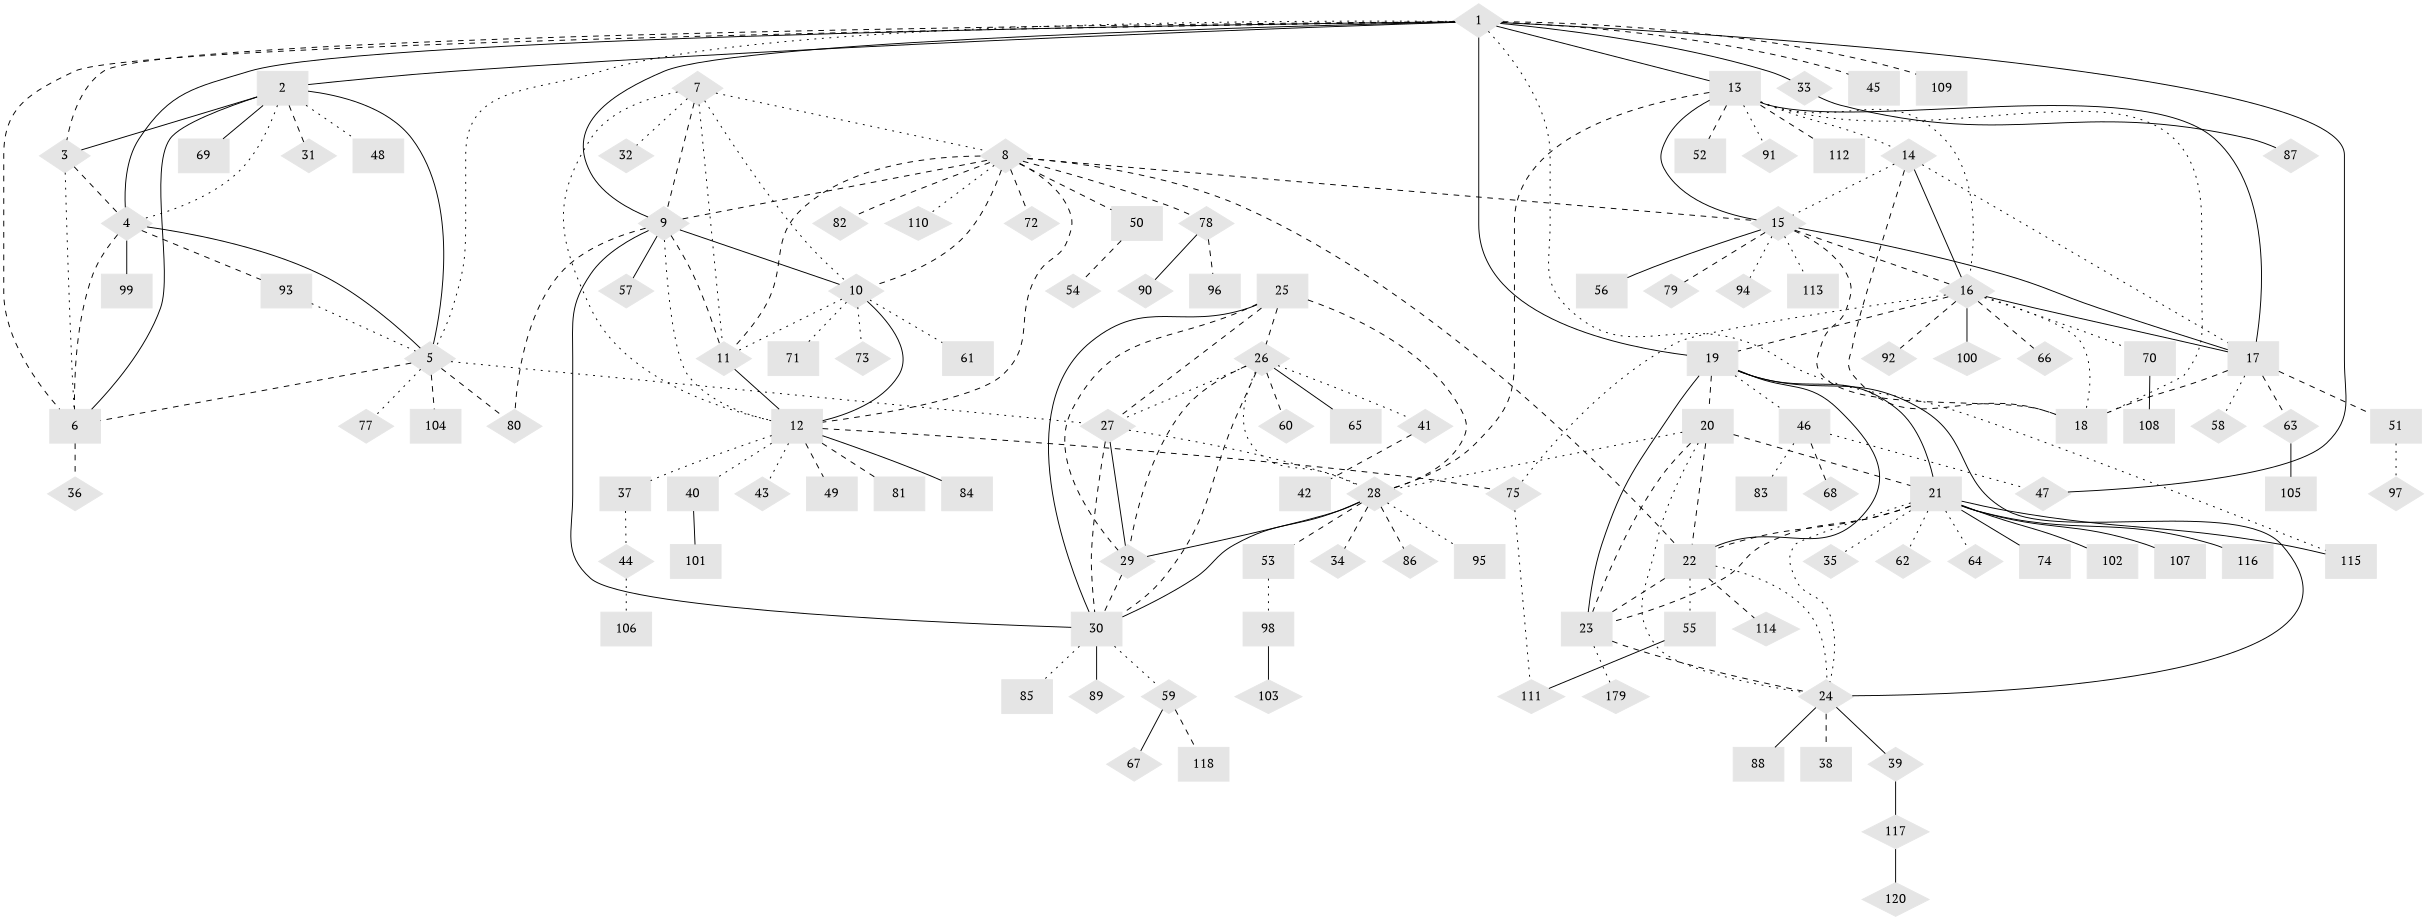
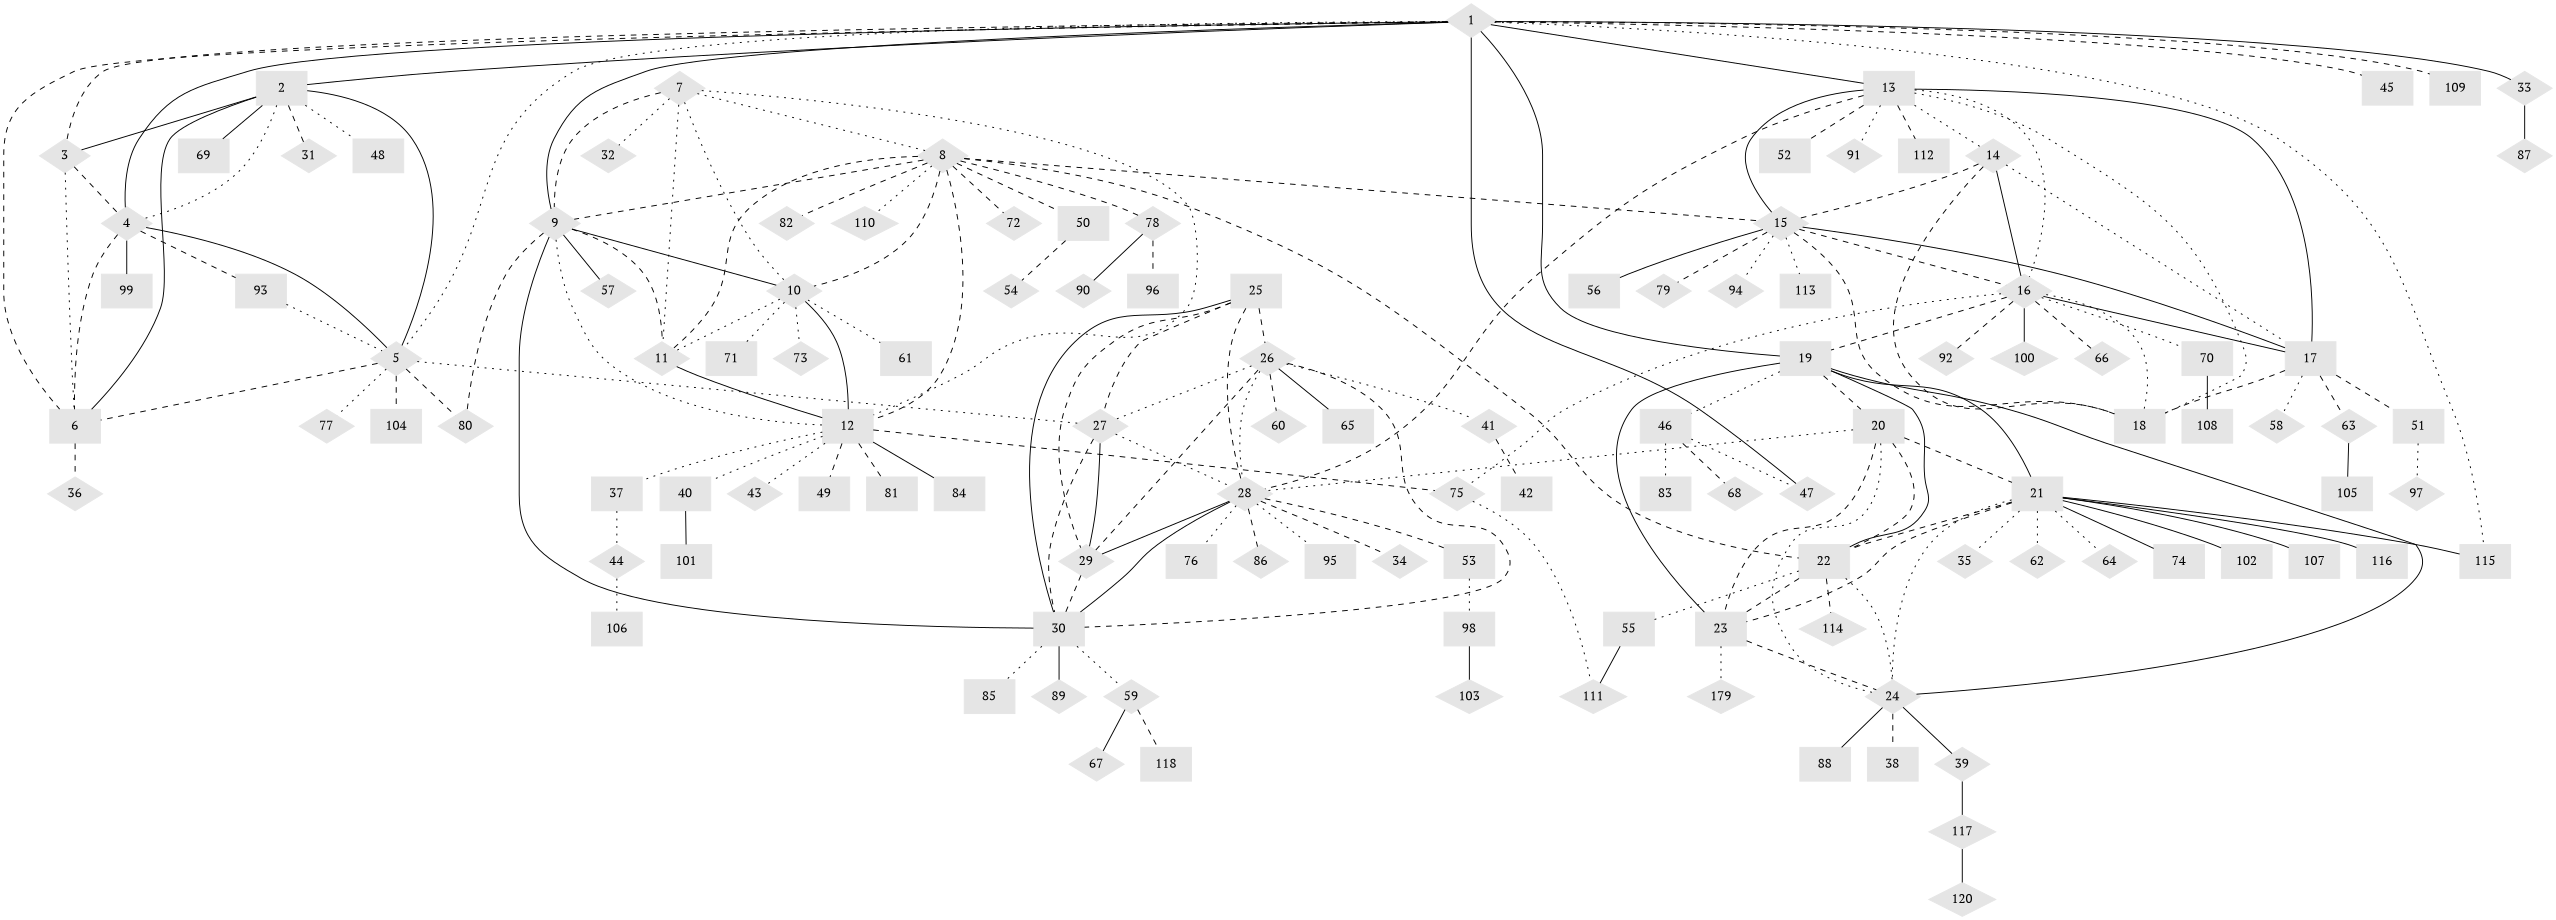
edge "14" -- "15": style dotted -> dashed
node "76": added
